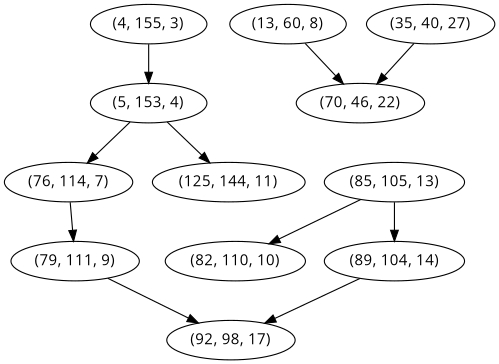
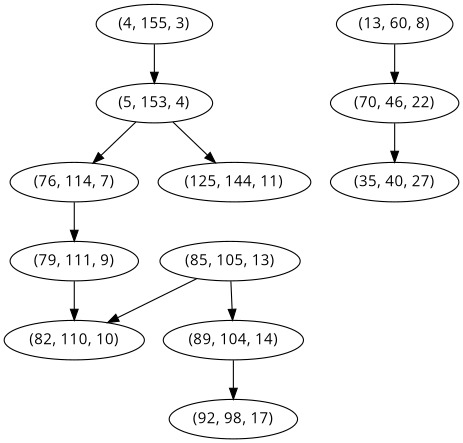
edge "(35, 40, 27)" -> "(70, 46, 22)": reversed
edge "(79, 111, 9)" -> "(92, 98, 17)": now "(79, 111, 9)" -> "(82, 110, 10)"
